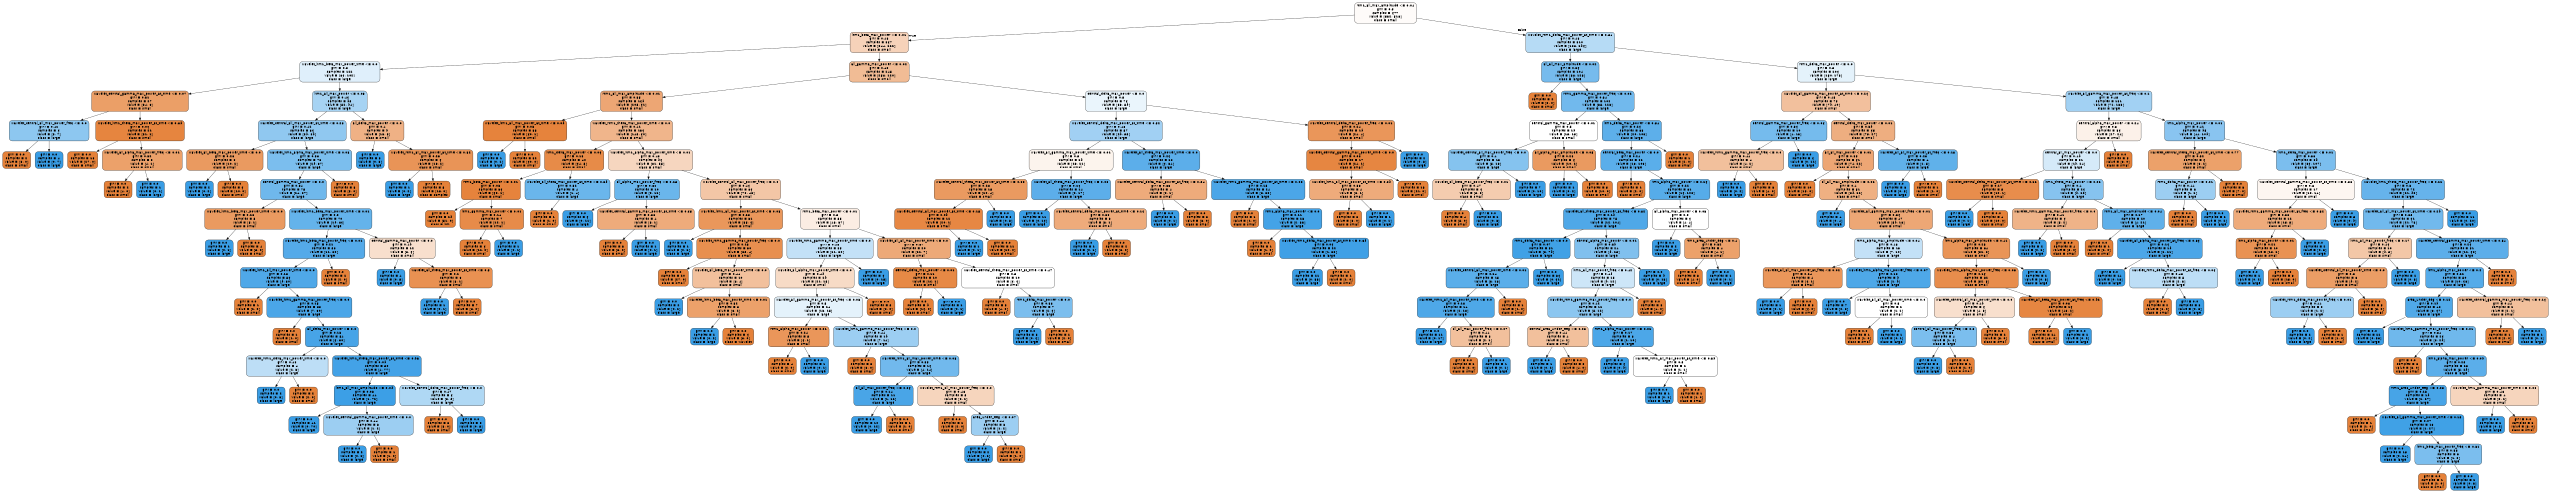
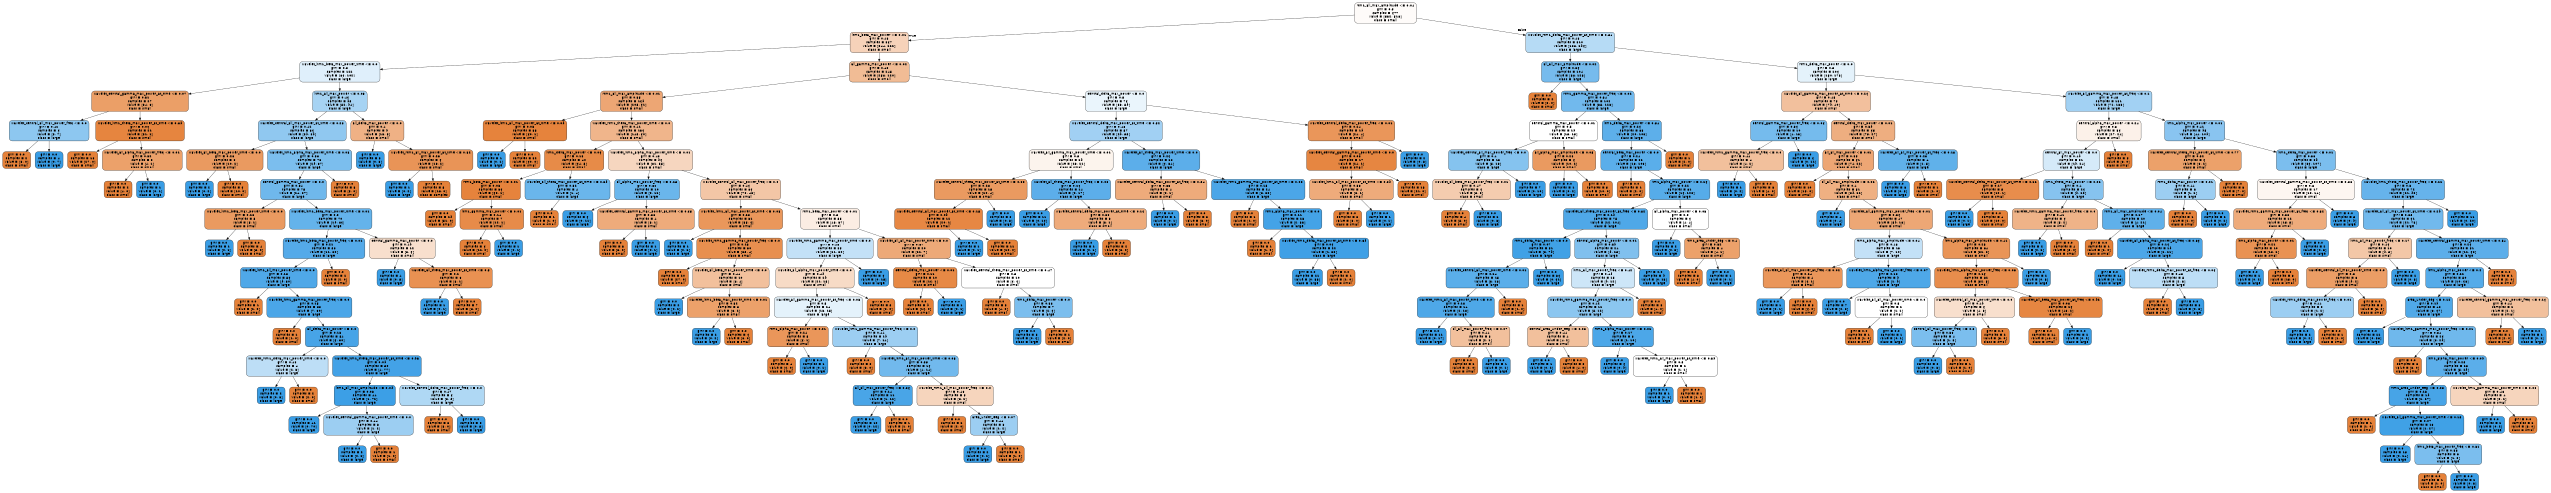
node "gini = 0.0 samples = 29 value = [51, 0] class = ltm": label "gini = 0.0 samples = 29 value = [51, 0] class = ltm" -> "gini = 0.0 samples = 29 value = [51, 0] class = small"
node "gini = 0.0 samples = 6 value = [8, 0] class = wavelet": label "gini = 0.0 samples = 6 value = [8, 0] class = wavelet" -> "gini = 0.0 samples = 6 value = [8, 0] class = small"
